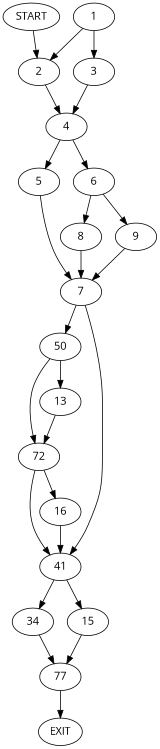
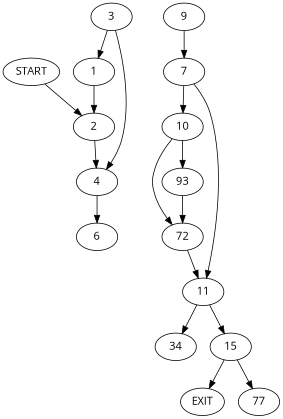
edge "1" -> "3": reversed
node "5": removed
edge "6" -> "9": removed
node "8": removed
node "50": label "50" -> "10"
node "13": label "13" -> "93"
node "16": removed
node "41": label "41" -> "11"
edge "34" -> "77": removed
edge "77" -> "EXIT": now "15" -> "EXIT"
